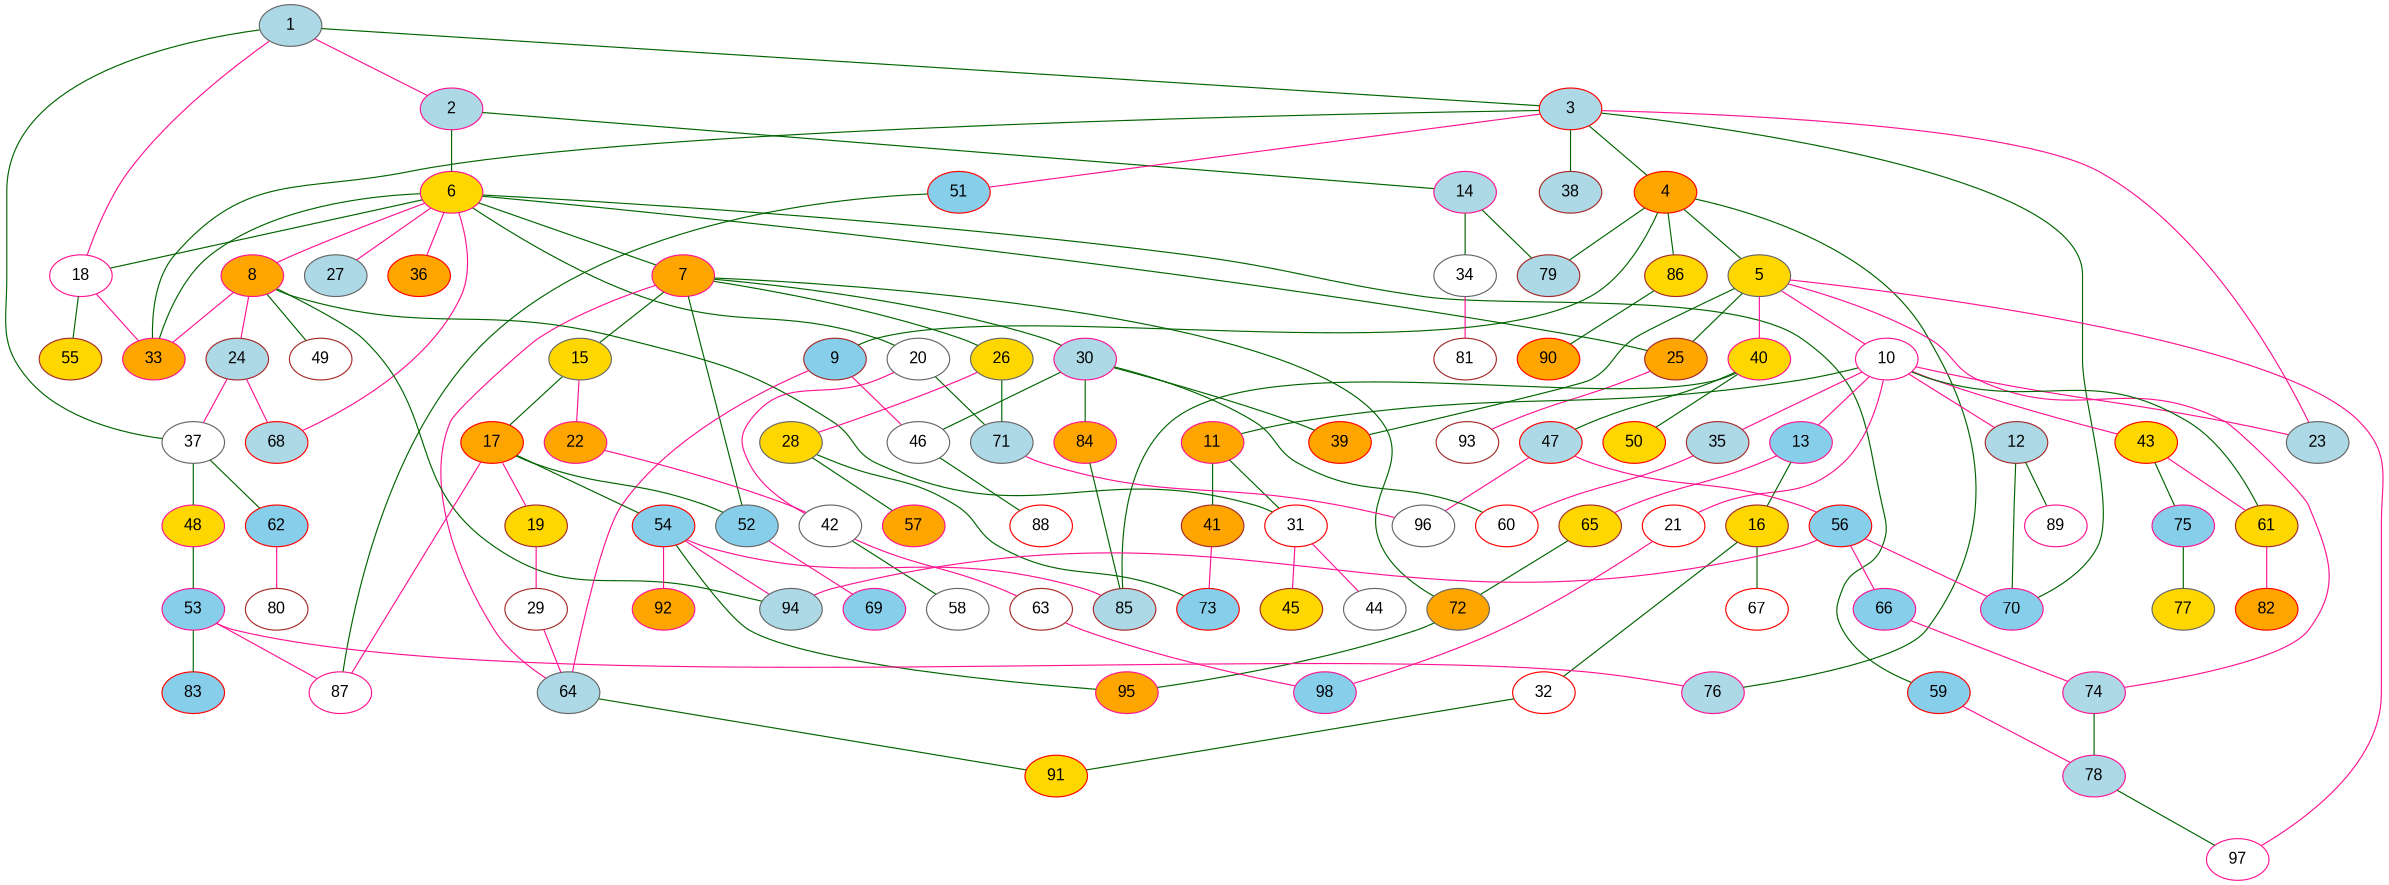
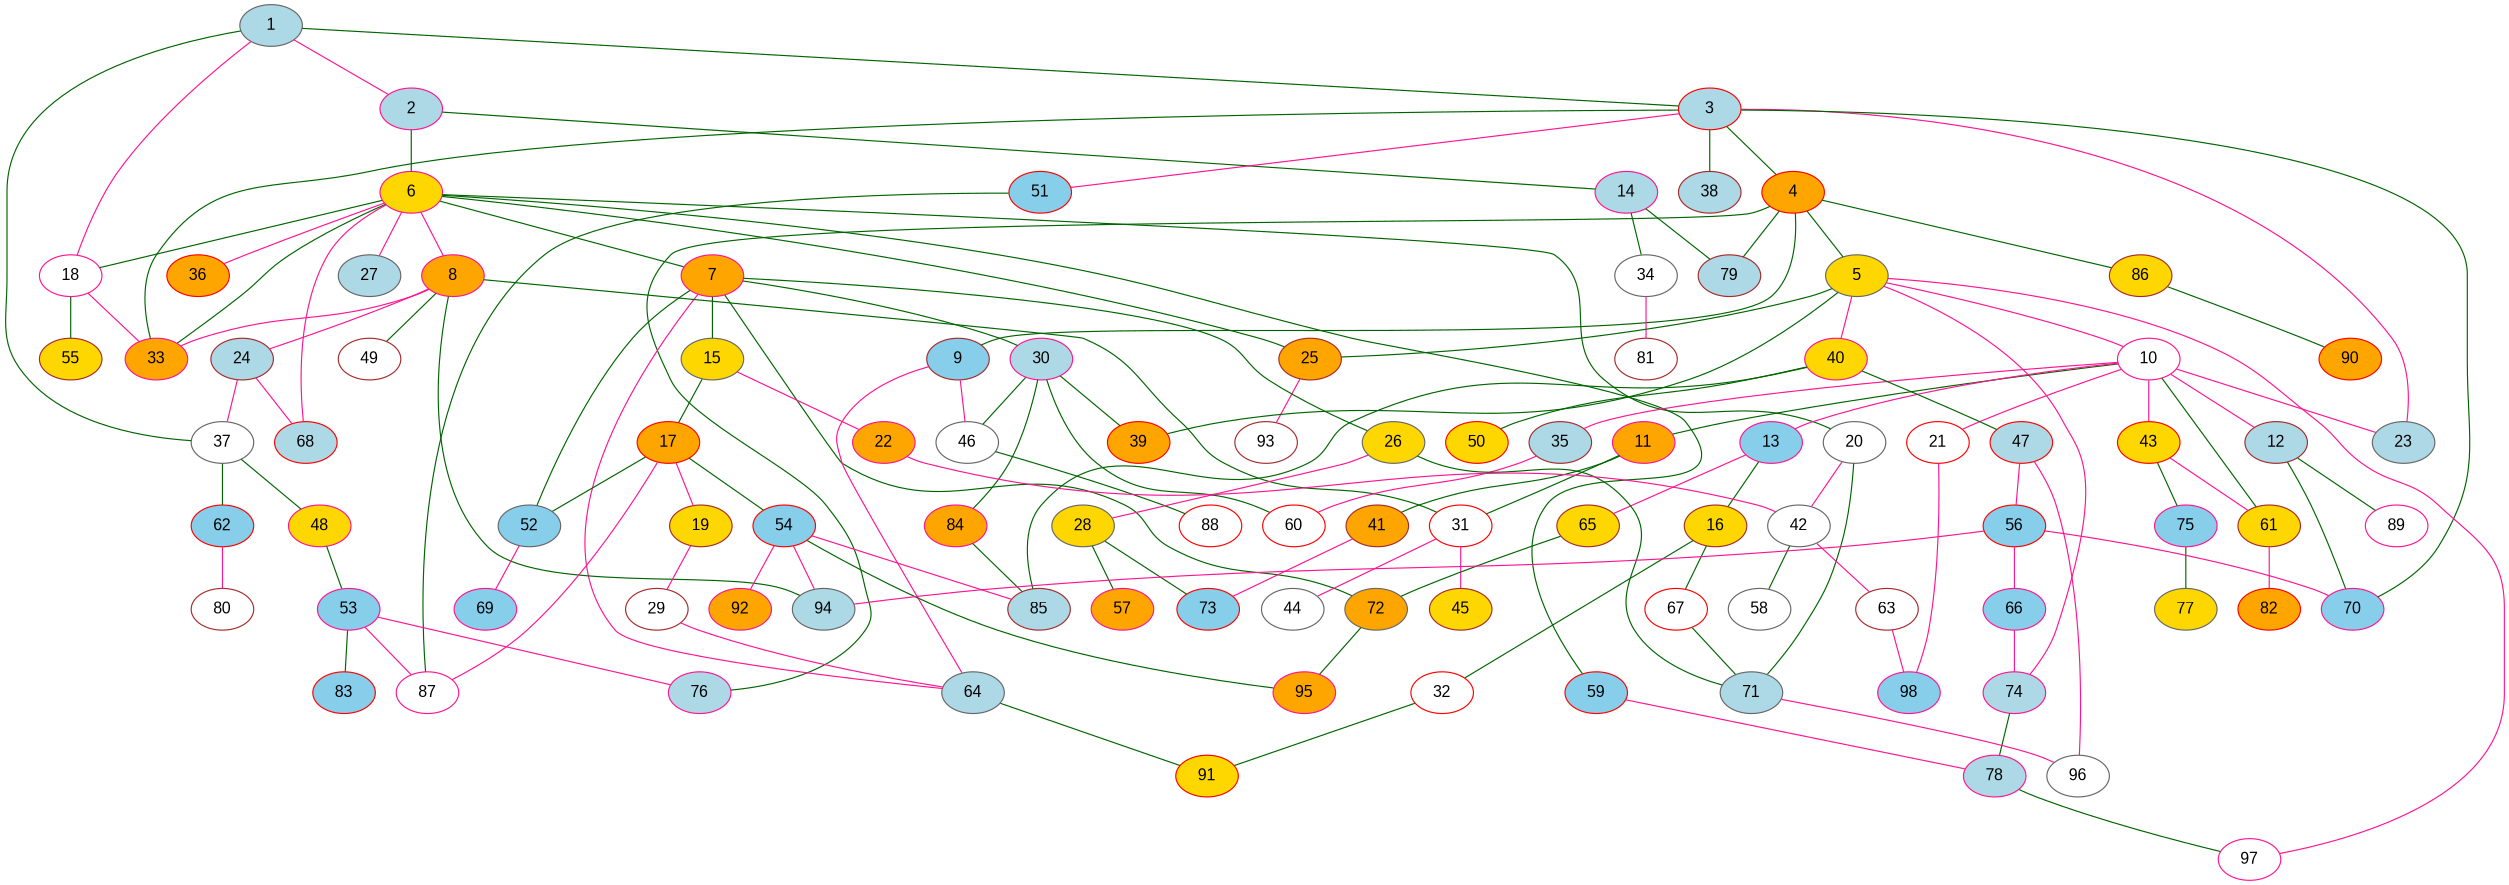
edge "67" -- "71": added
